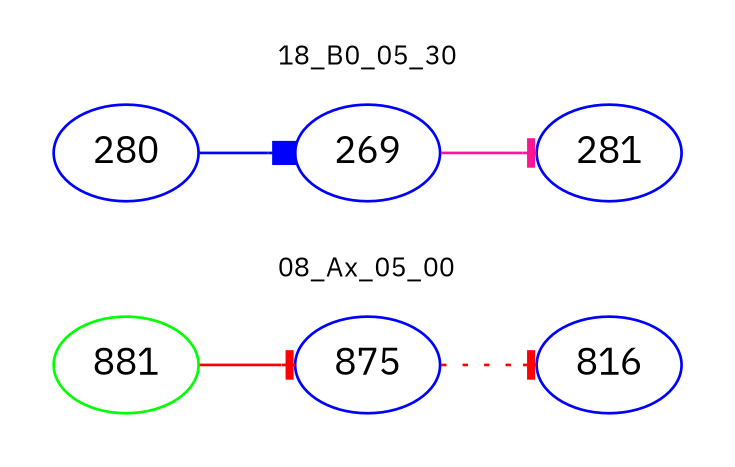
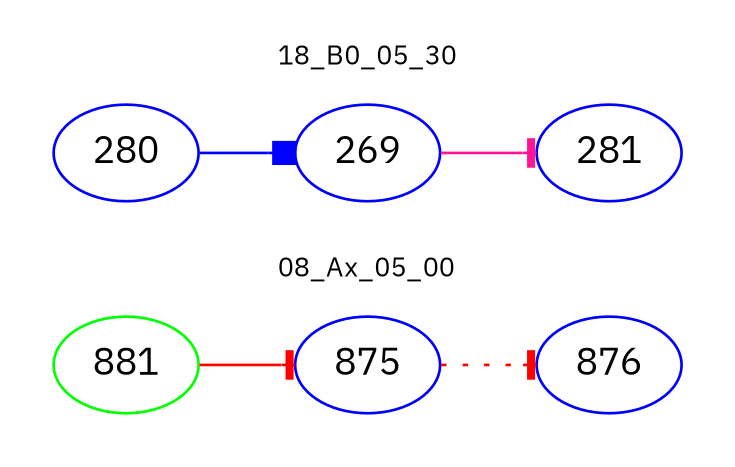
node "816": label "816" -> "876"
